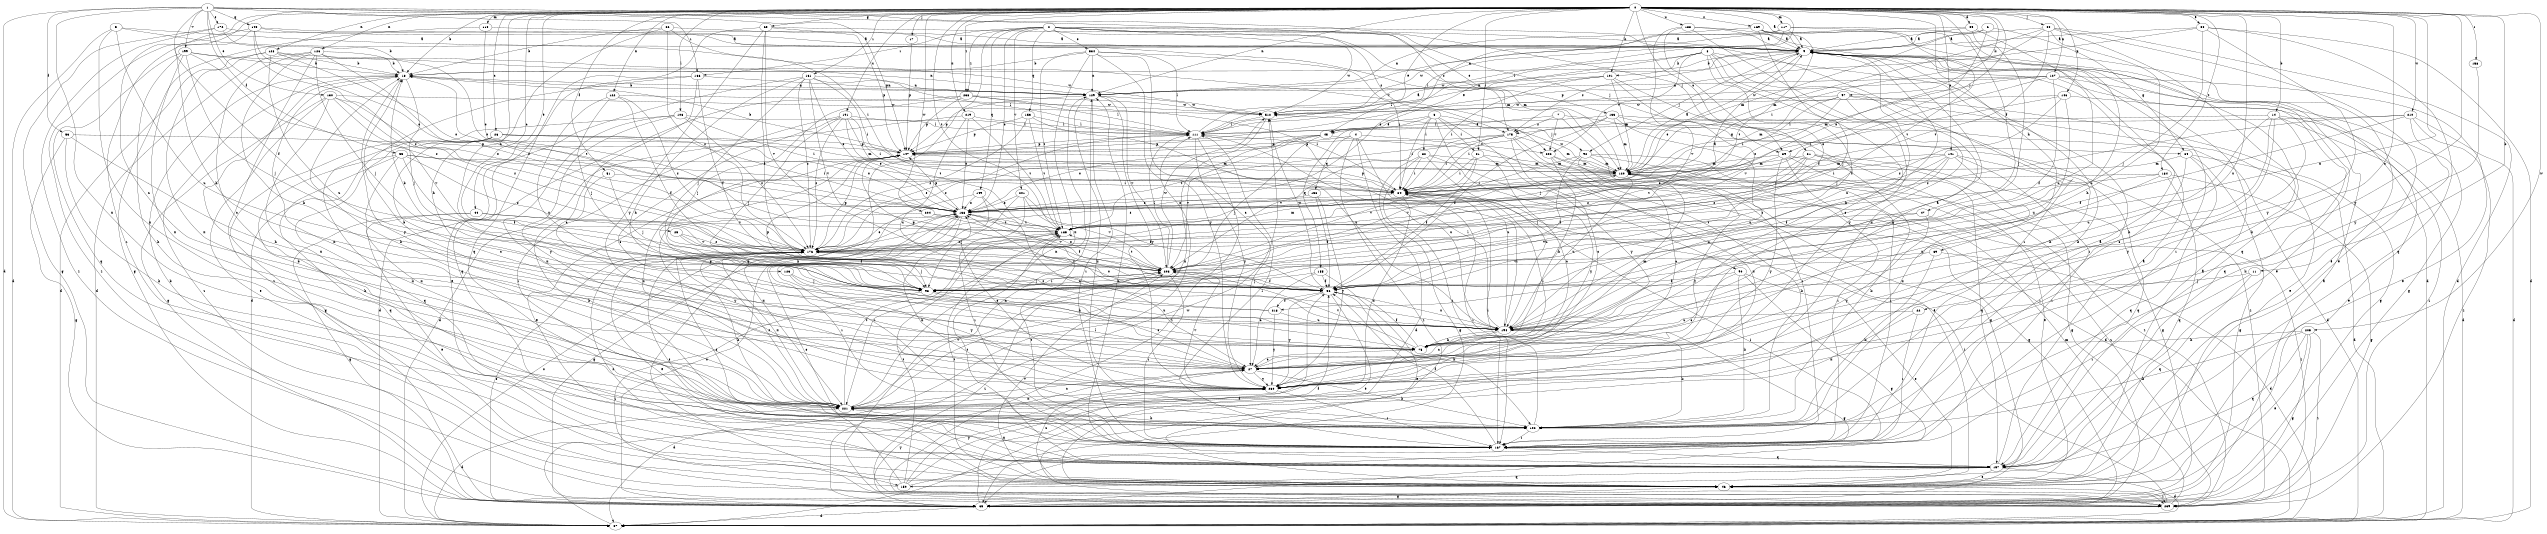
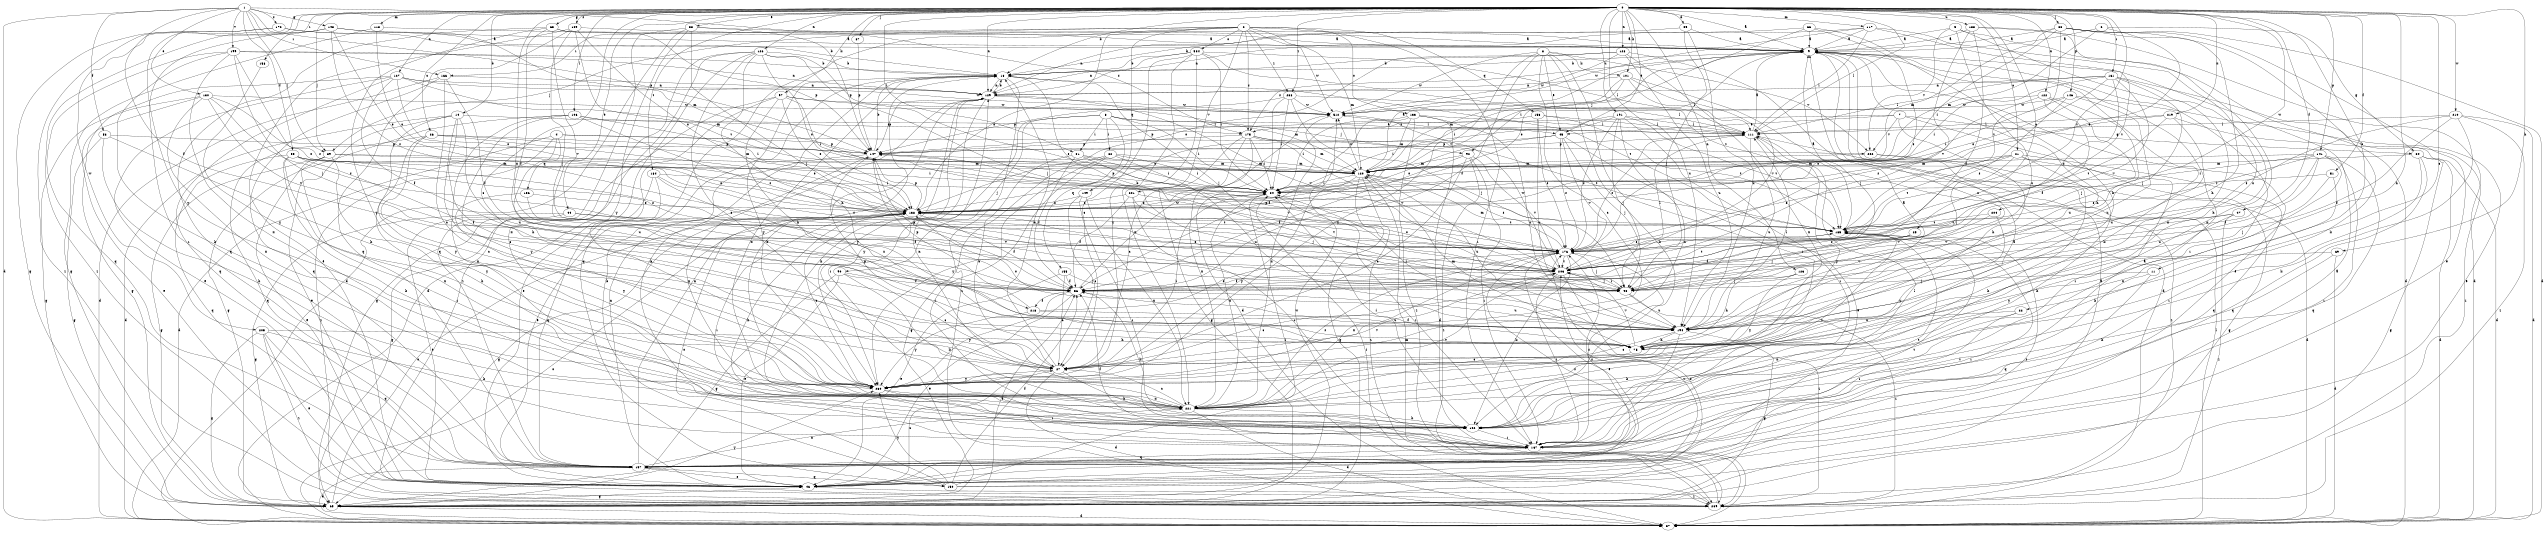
node "17": label "17" -> "87"
edge "25" -> "93": label "k" -> "j"
edge "202" -> "75": now "7" -> "75"
edge "1" -> "221": now "126" -> "221"
